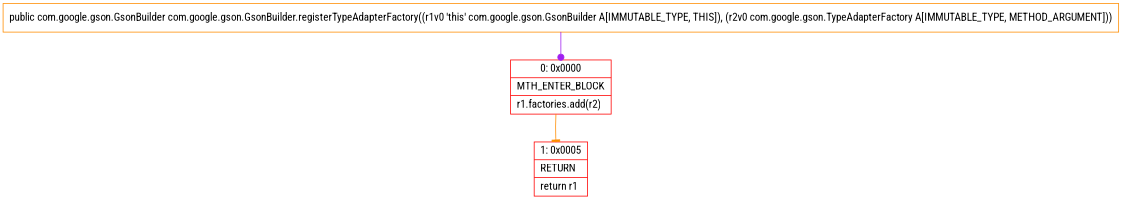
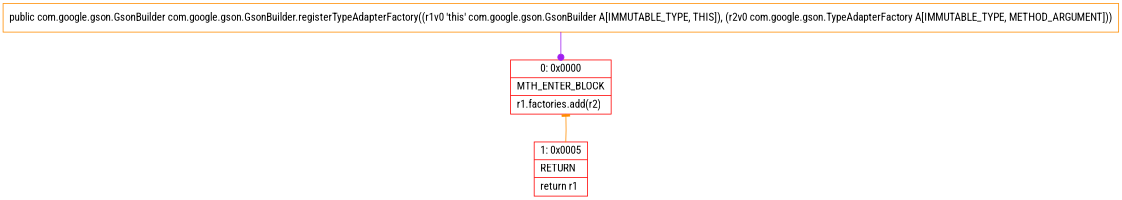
edge "0: 0x0000" -> "1: 0x0005": reversed
